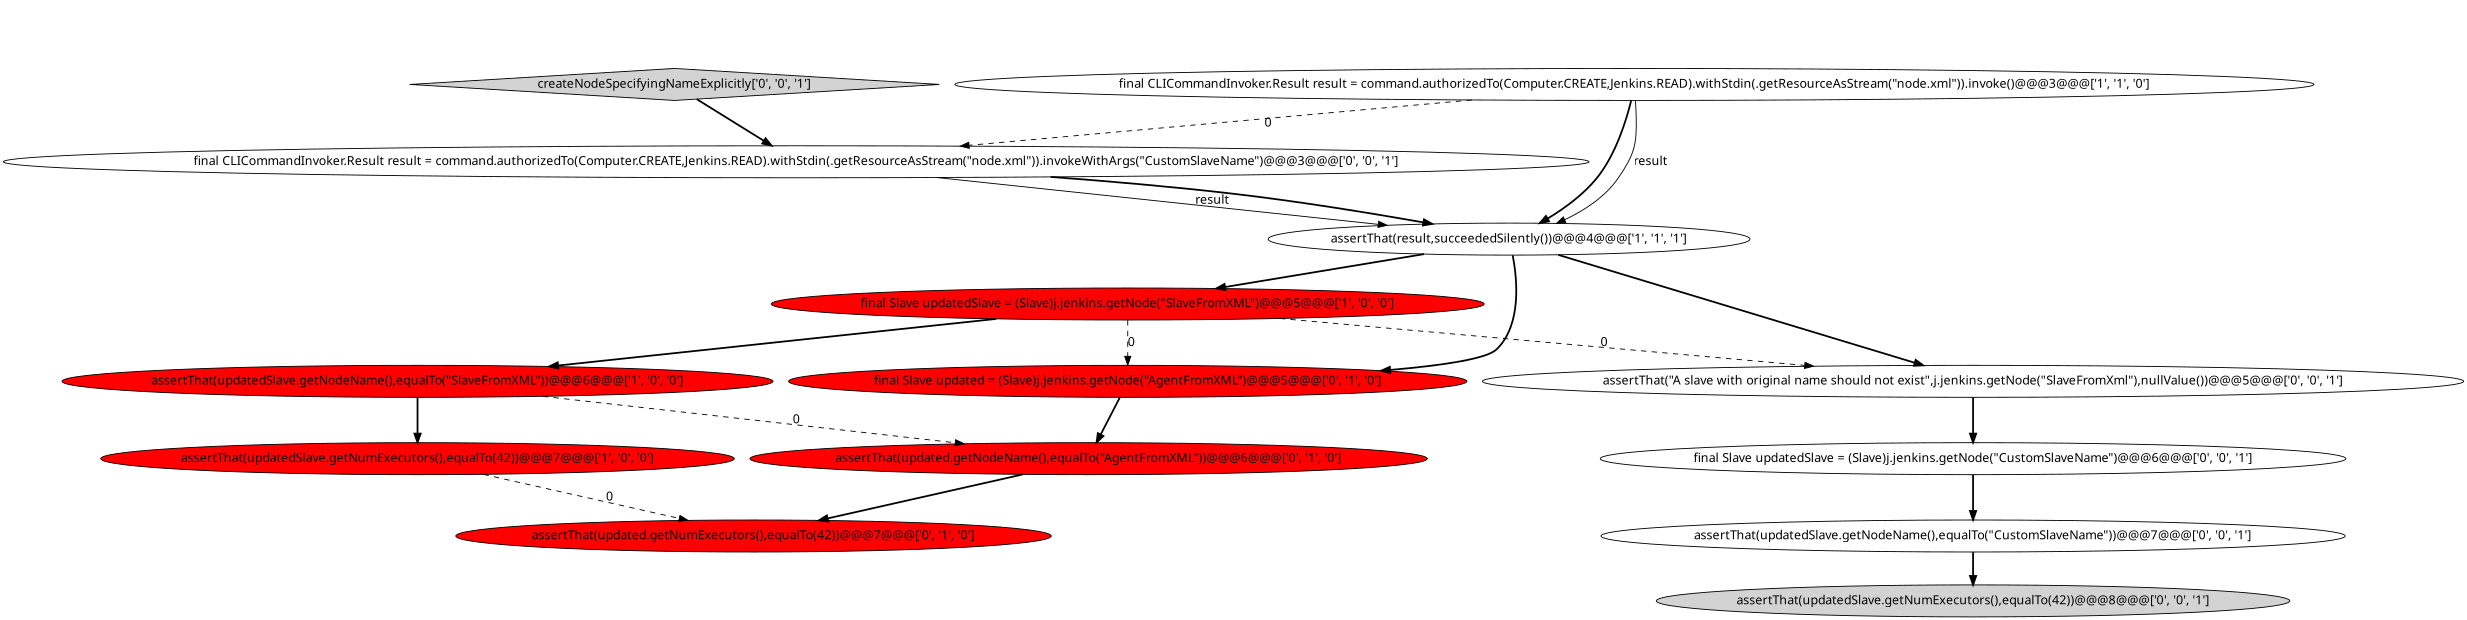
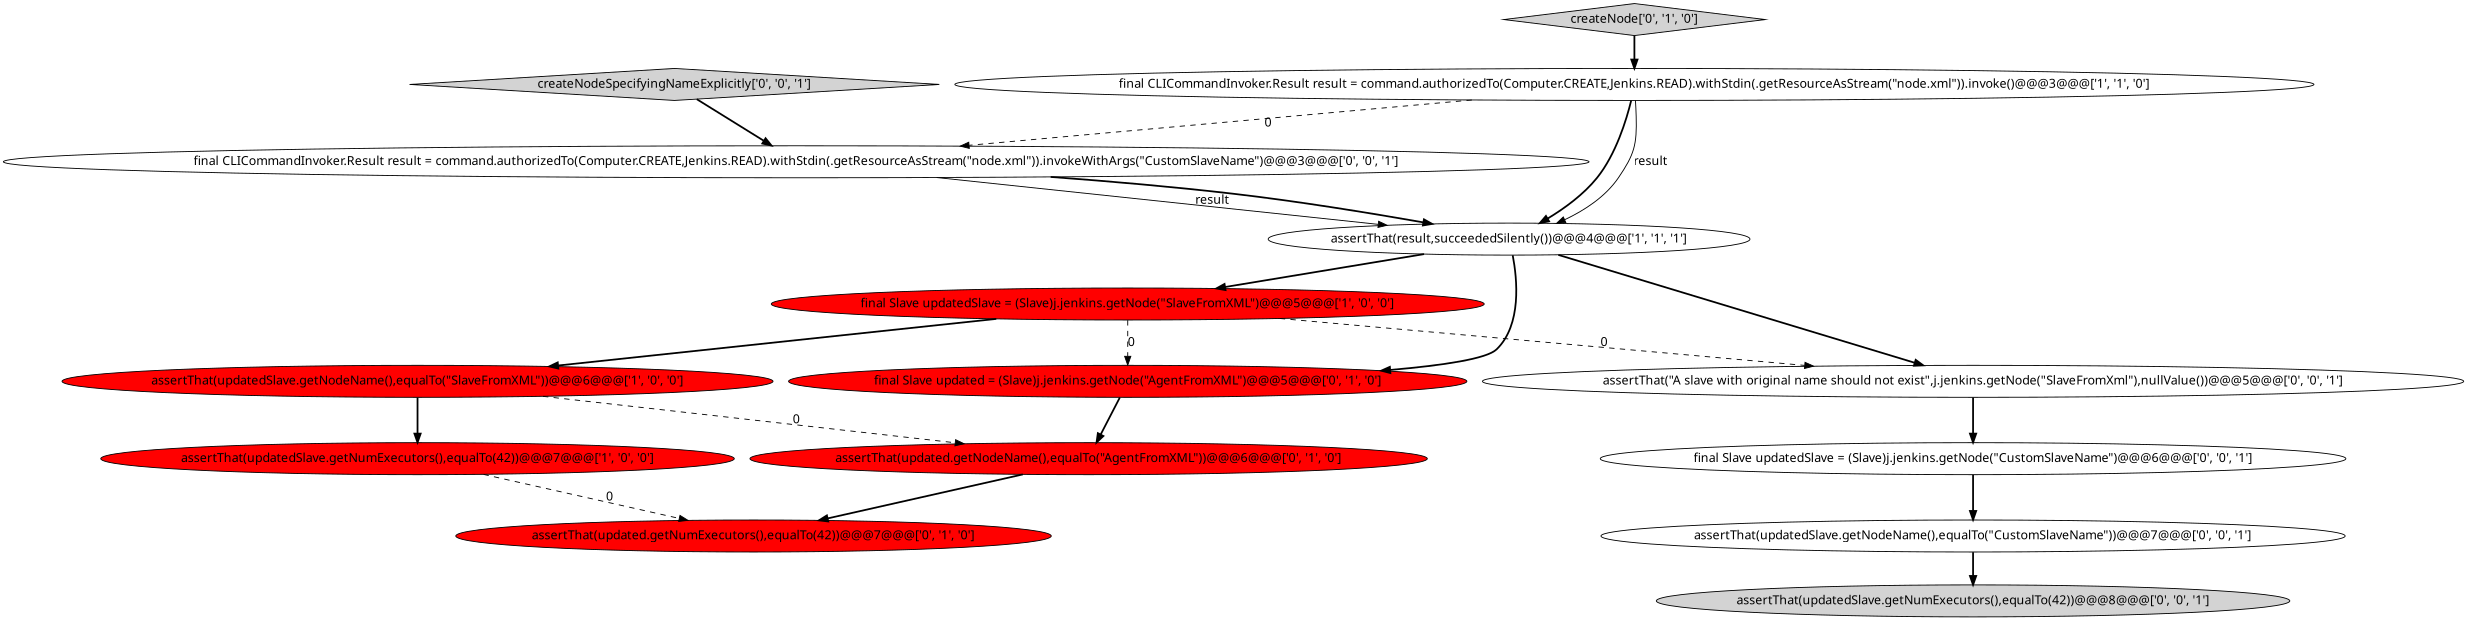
node "createNode['0', '1', '0']": added
